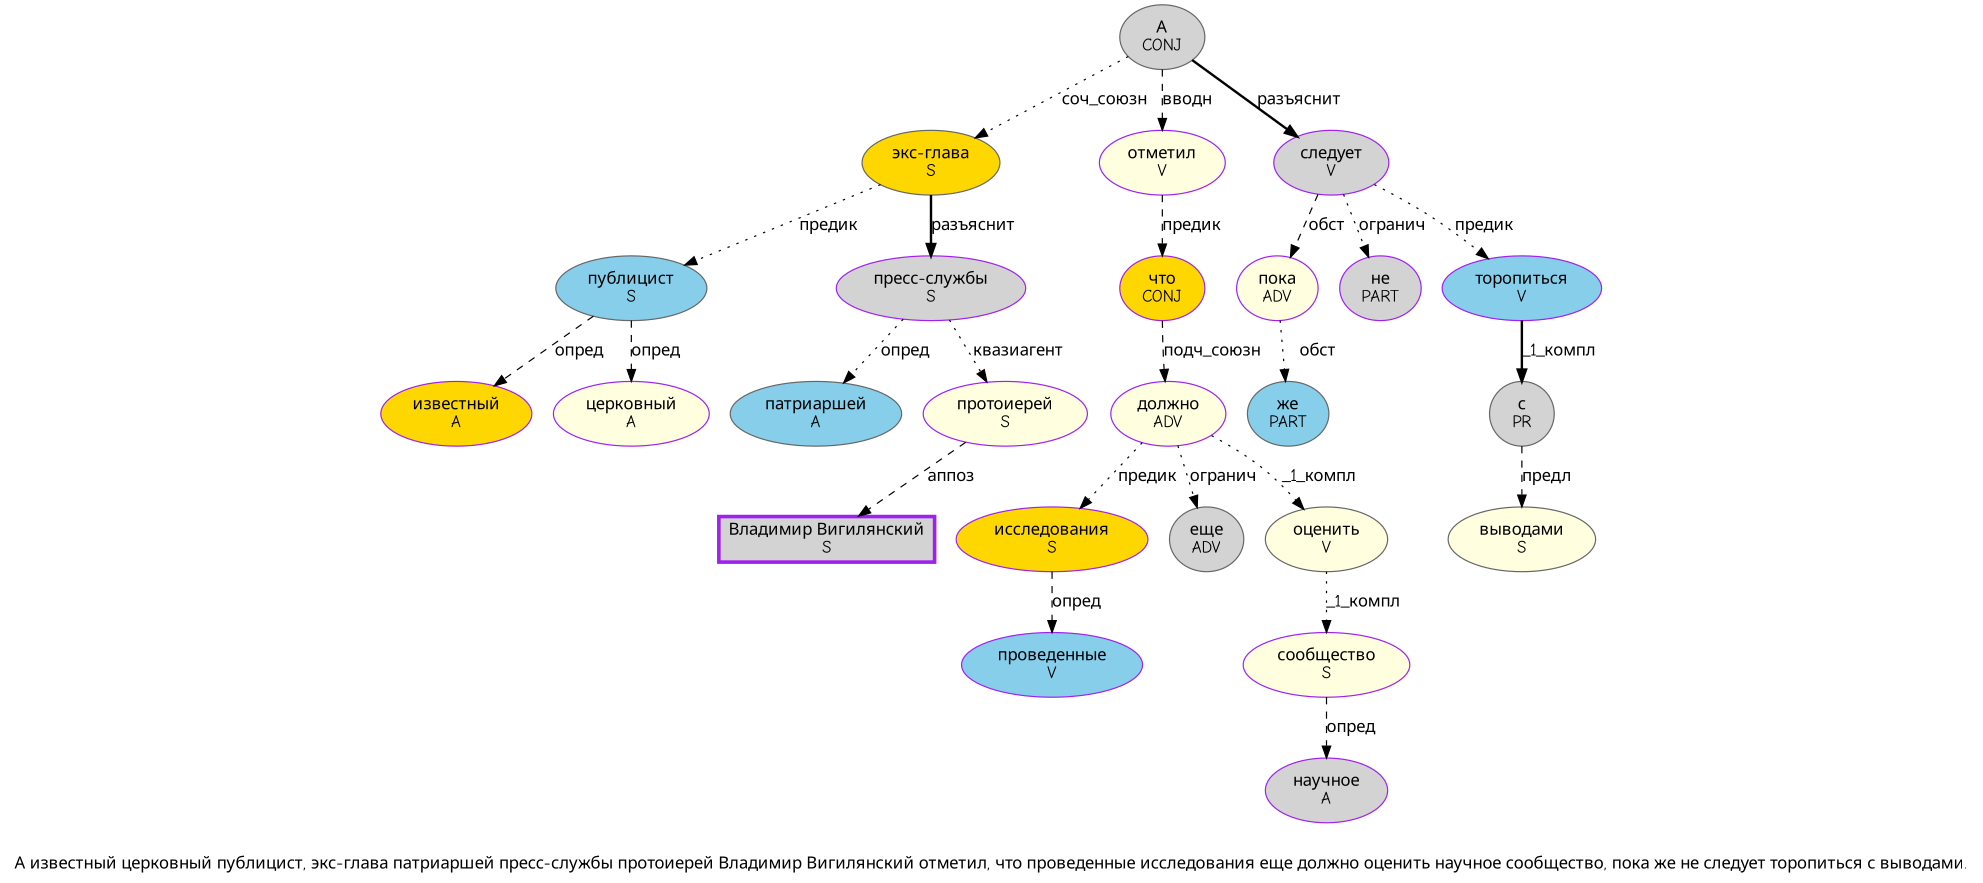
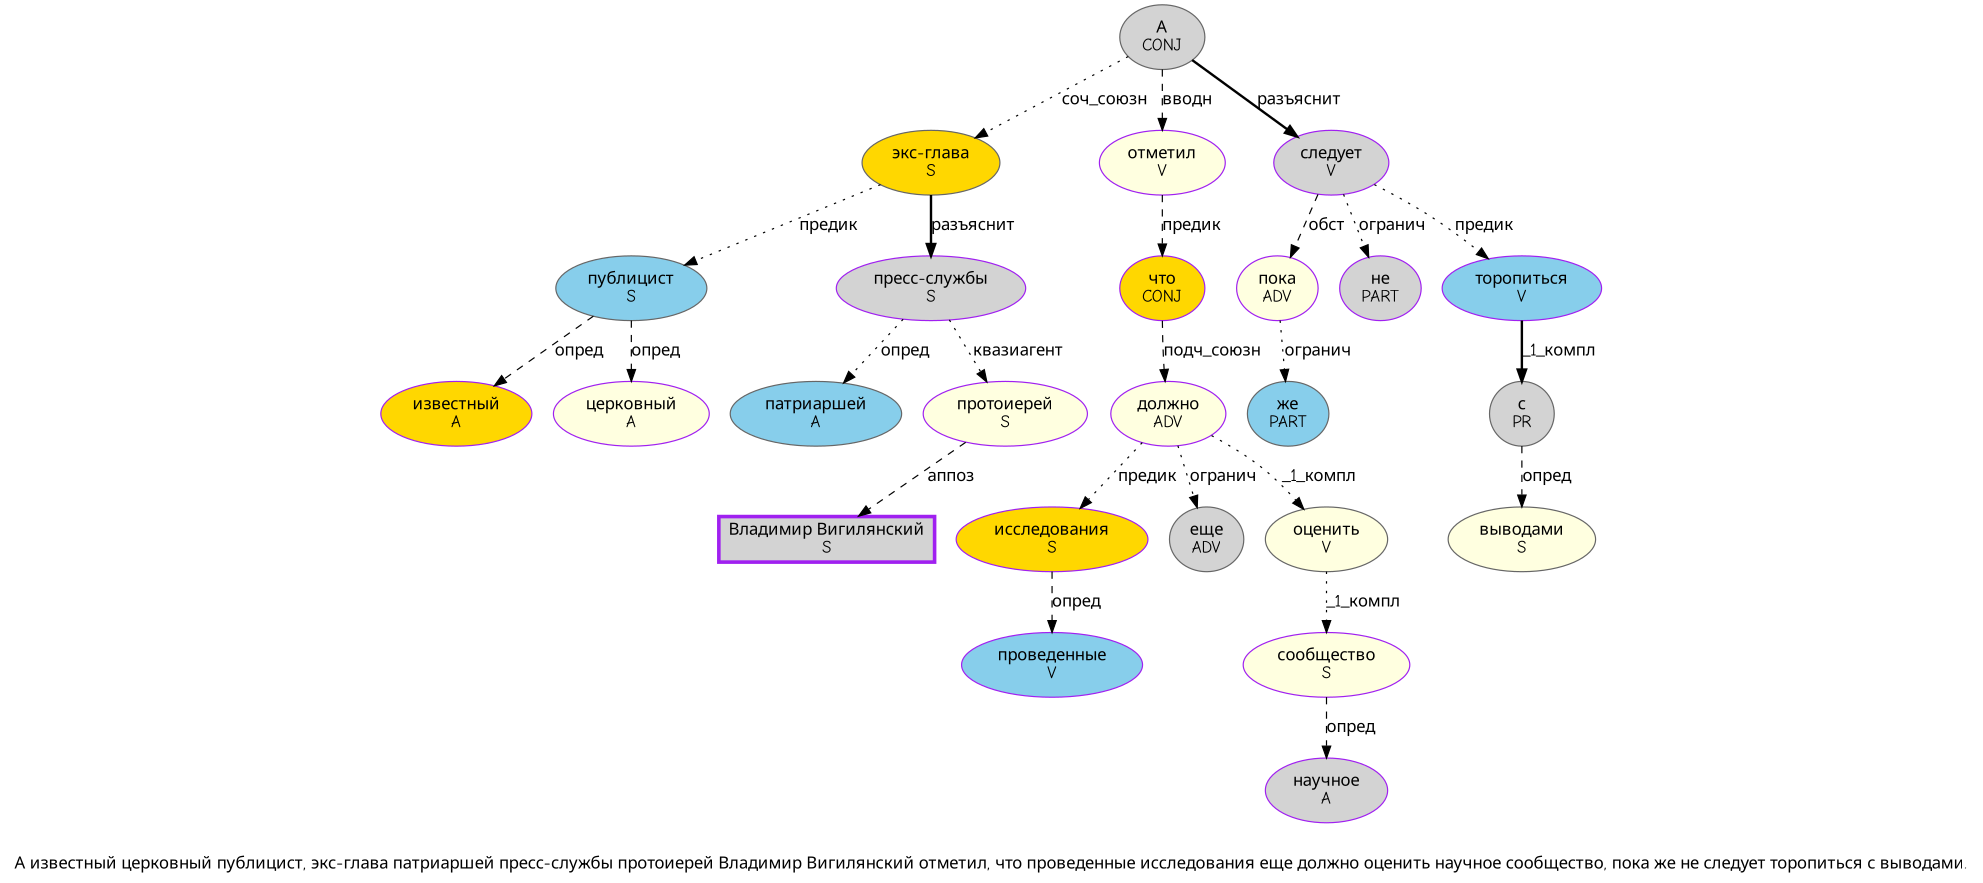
edge "пока ADV" -> "же PART": label "обст" -> "огранич"
edge "с PR" -> "выводами S": label "предл" -> "опред"
